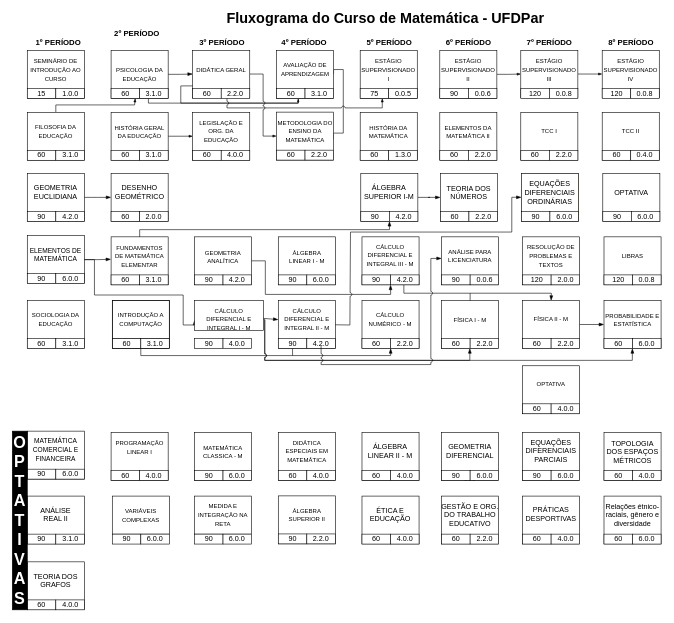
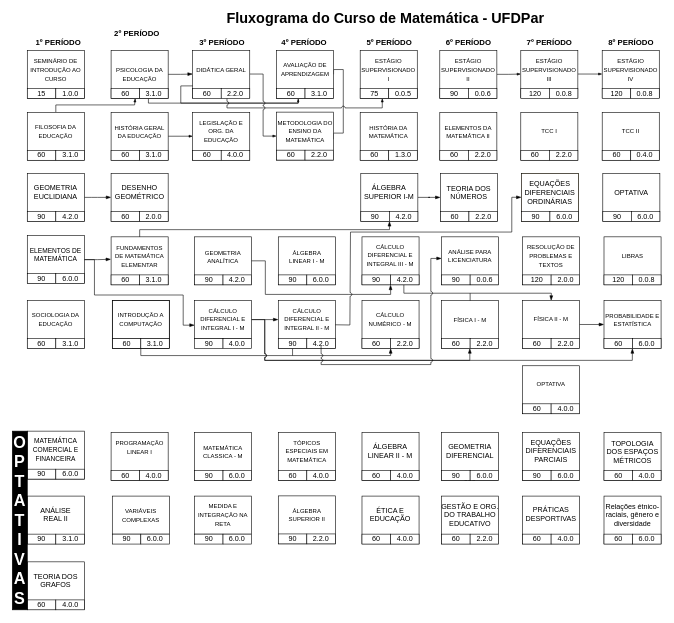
node "CÁLCULO DIFERENCIAL E INTEGRAL I - M": size 69x30 -> 57x38
node "DIDÁTICA ESPECIAIS EM MATEMÁTICA": label "DIDÁTICA ESPECIAIS EM MATEMÁTICA" -> "TÓPICOS ESPECIAIS EM MATEMÁTICA"
